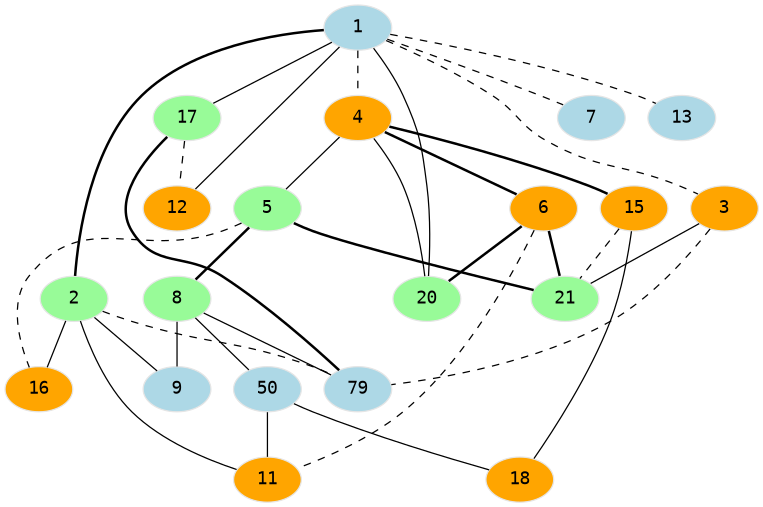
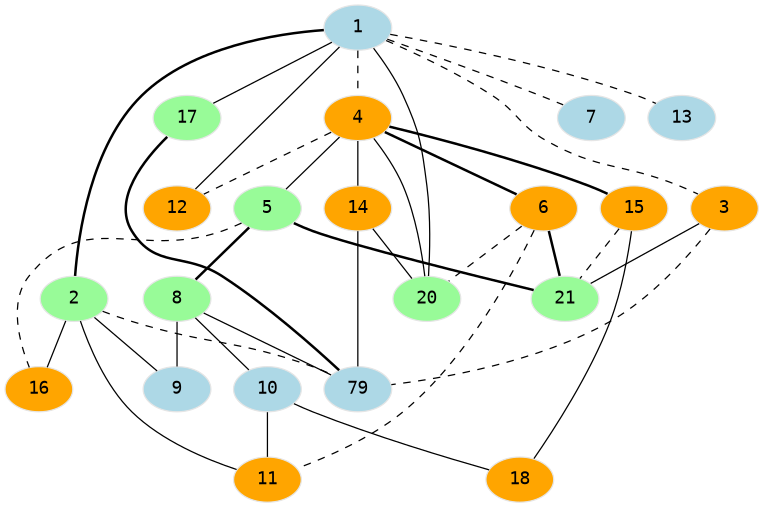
edge "17" -- "12": now "4" -- "12"
node "14": added
edge "6" -- "20": style bold -> dashed
node "50": label "50" -> "10"
